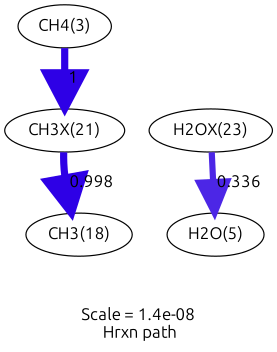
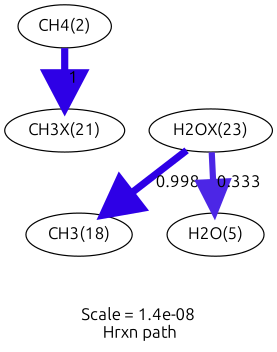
node "CH4(3)": label "CH4(3)" -> "CH4(2)"
edge "CH3X(21)" -> "CH3(18)": now "H2OX(23)" -> "CH3(18)"
edge "H2OX(23)" -> "H2O(5)": label " 0.336" -> " 0.333"
